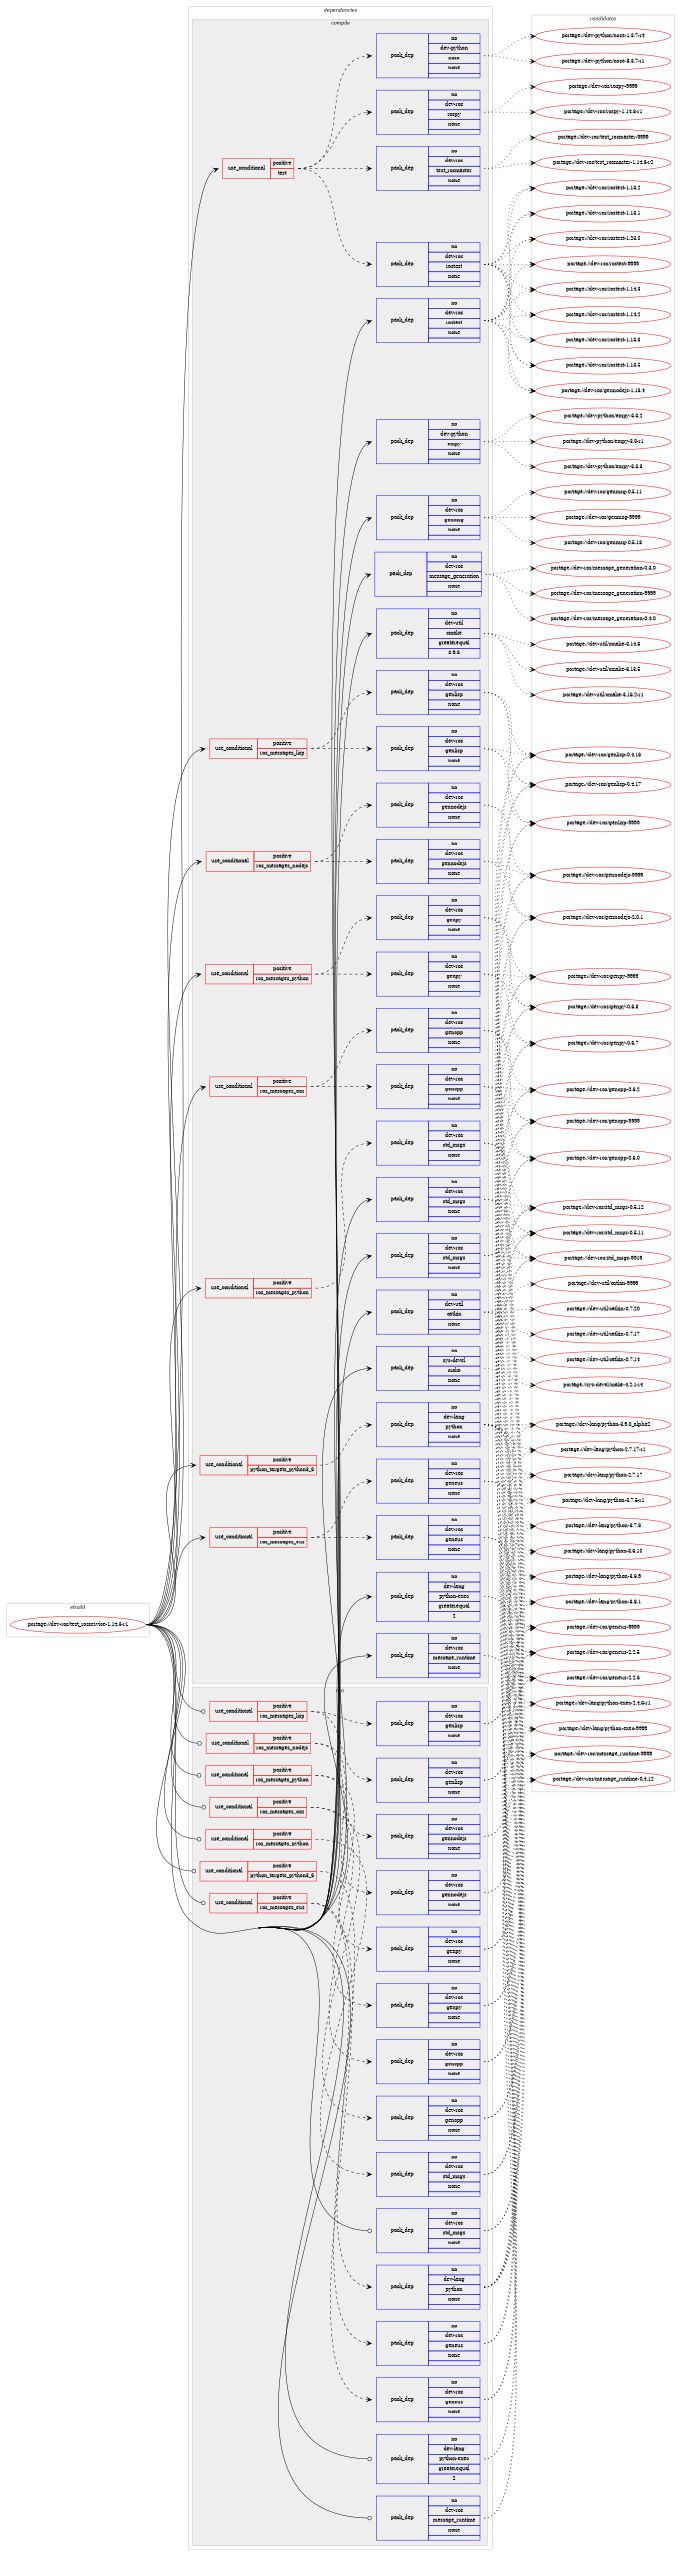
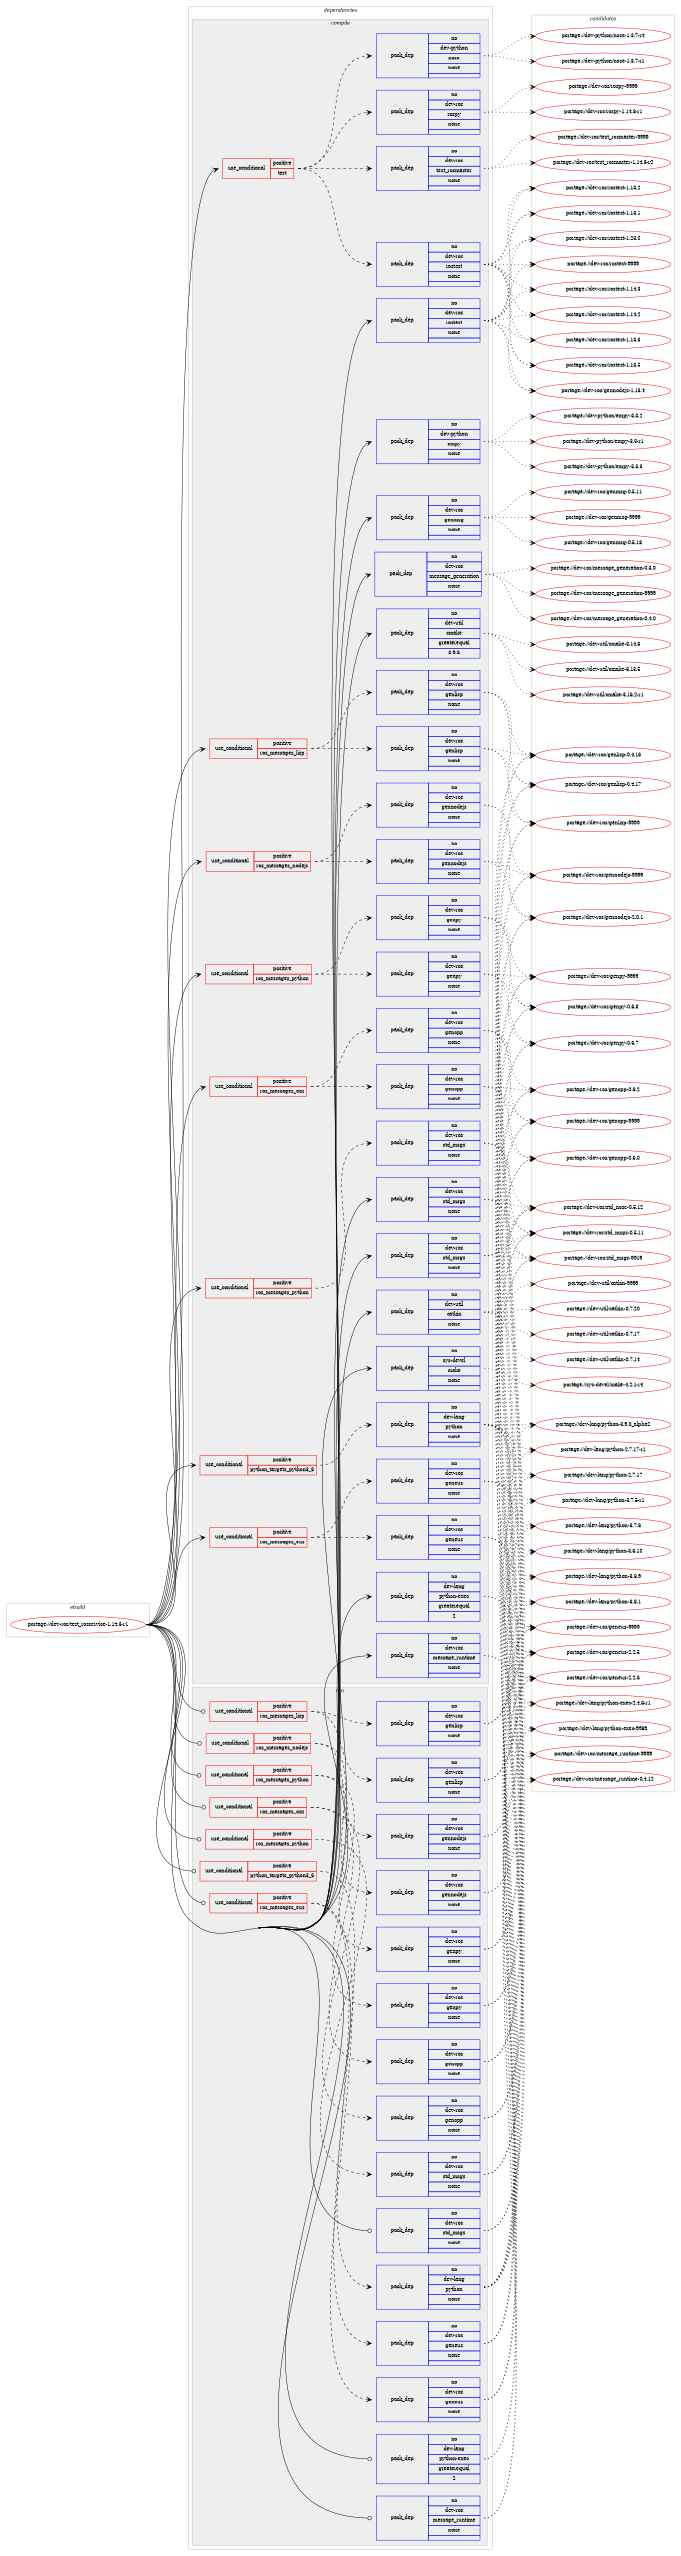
node "portage://dev-python/nose-8.3.7-r1": label "portage://dev-python/nose-8.3.7-r1" -> "portage://dev-python/nose-1.3.7-r1"
node "portage://dev-ros/std_msgs-0.5.12": label "portage://dev-ros/std_msgs-0.5.12" -> "portage://dev-ros/std_nose-0.5.12"
node "portage://dev-lang/python-exec-9999": label "portage://dev-lang/python-exec-9999" -> "portage://dev-lang/python-exec-9989"
